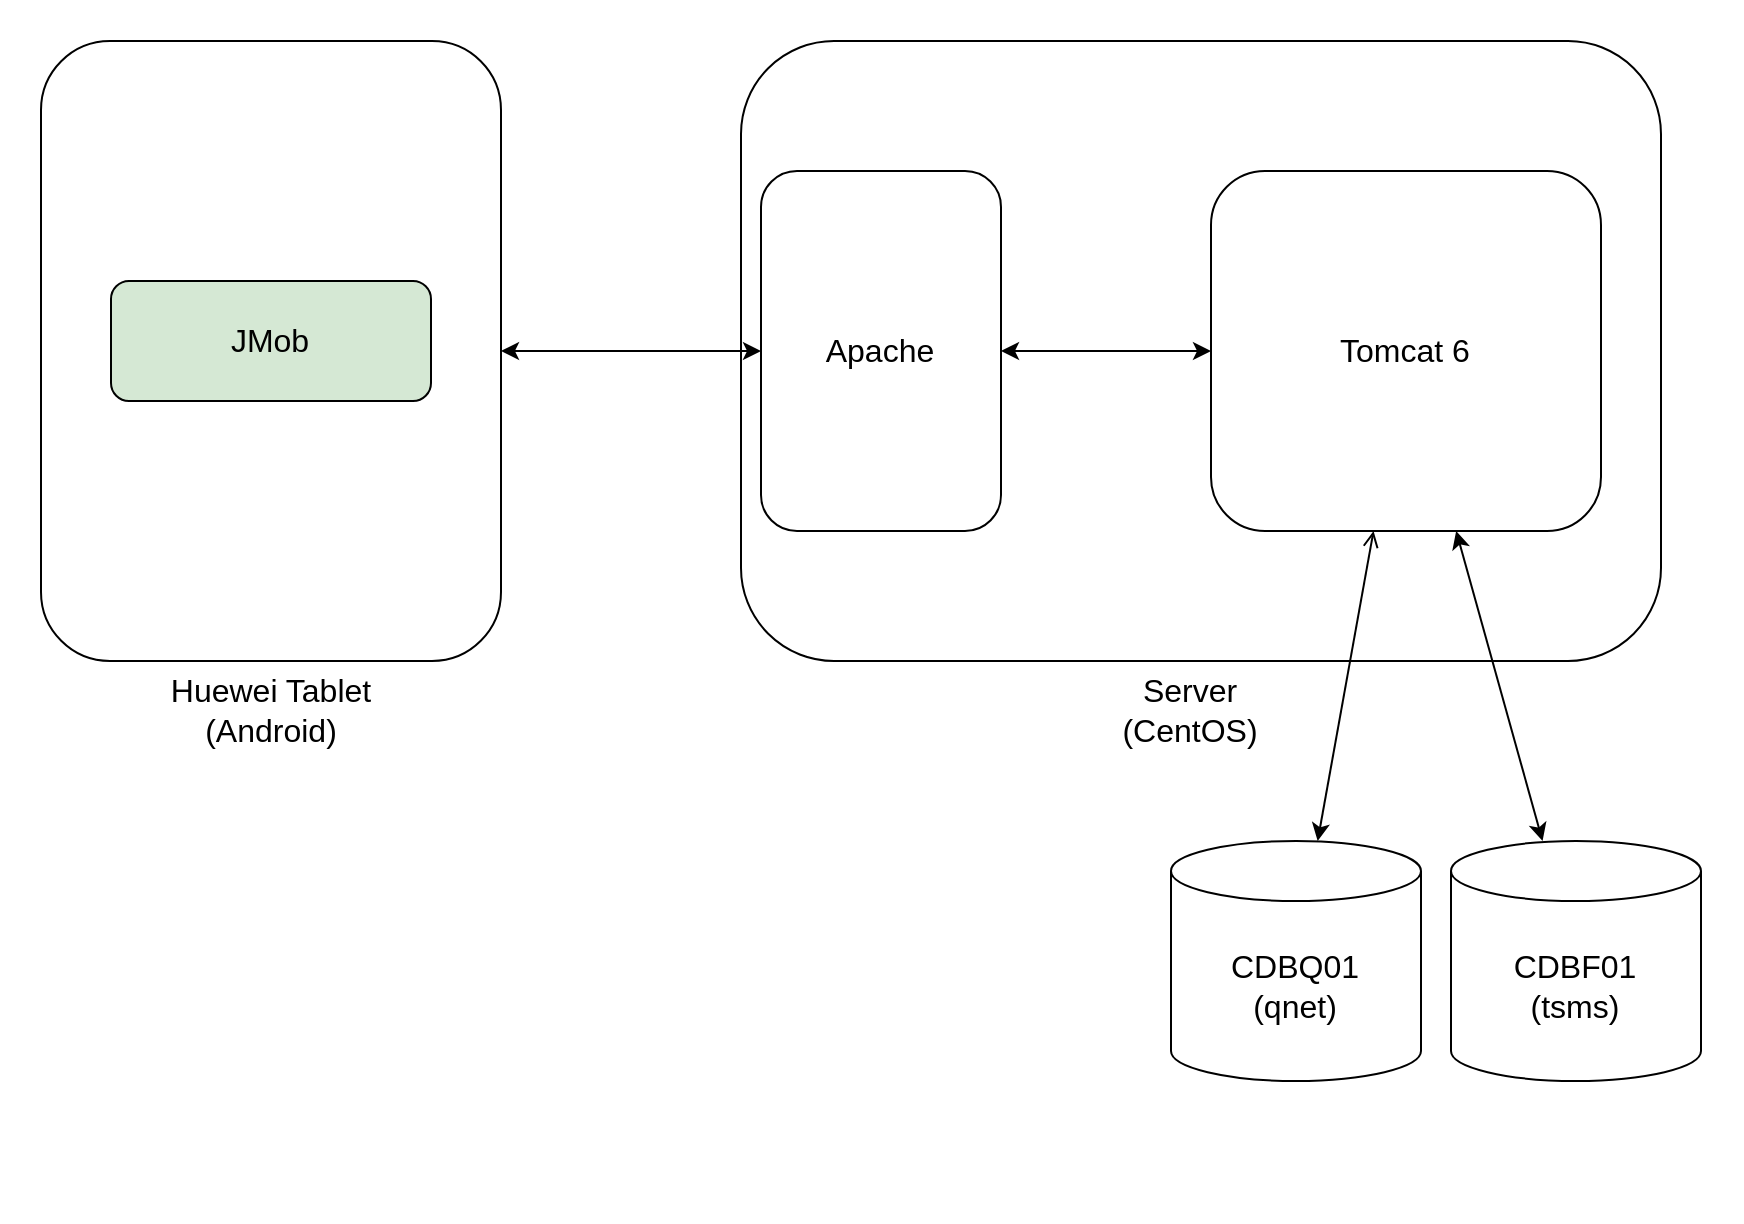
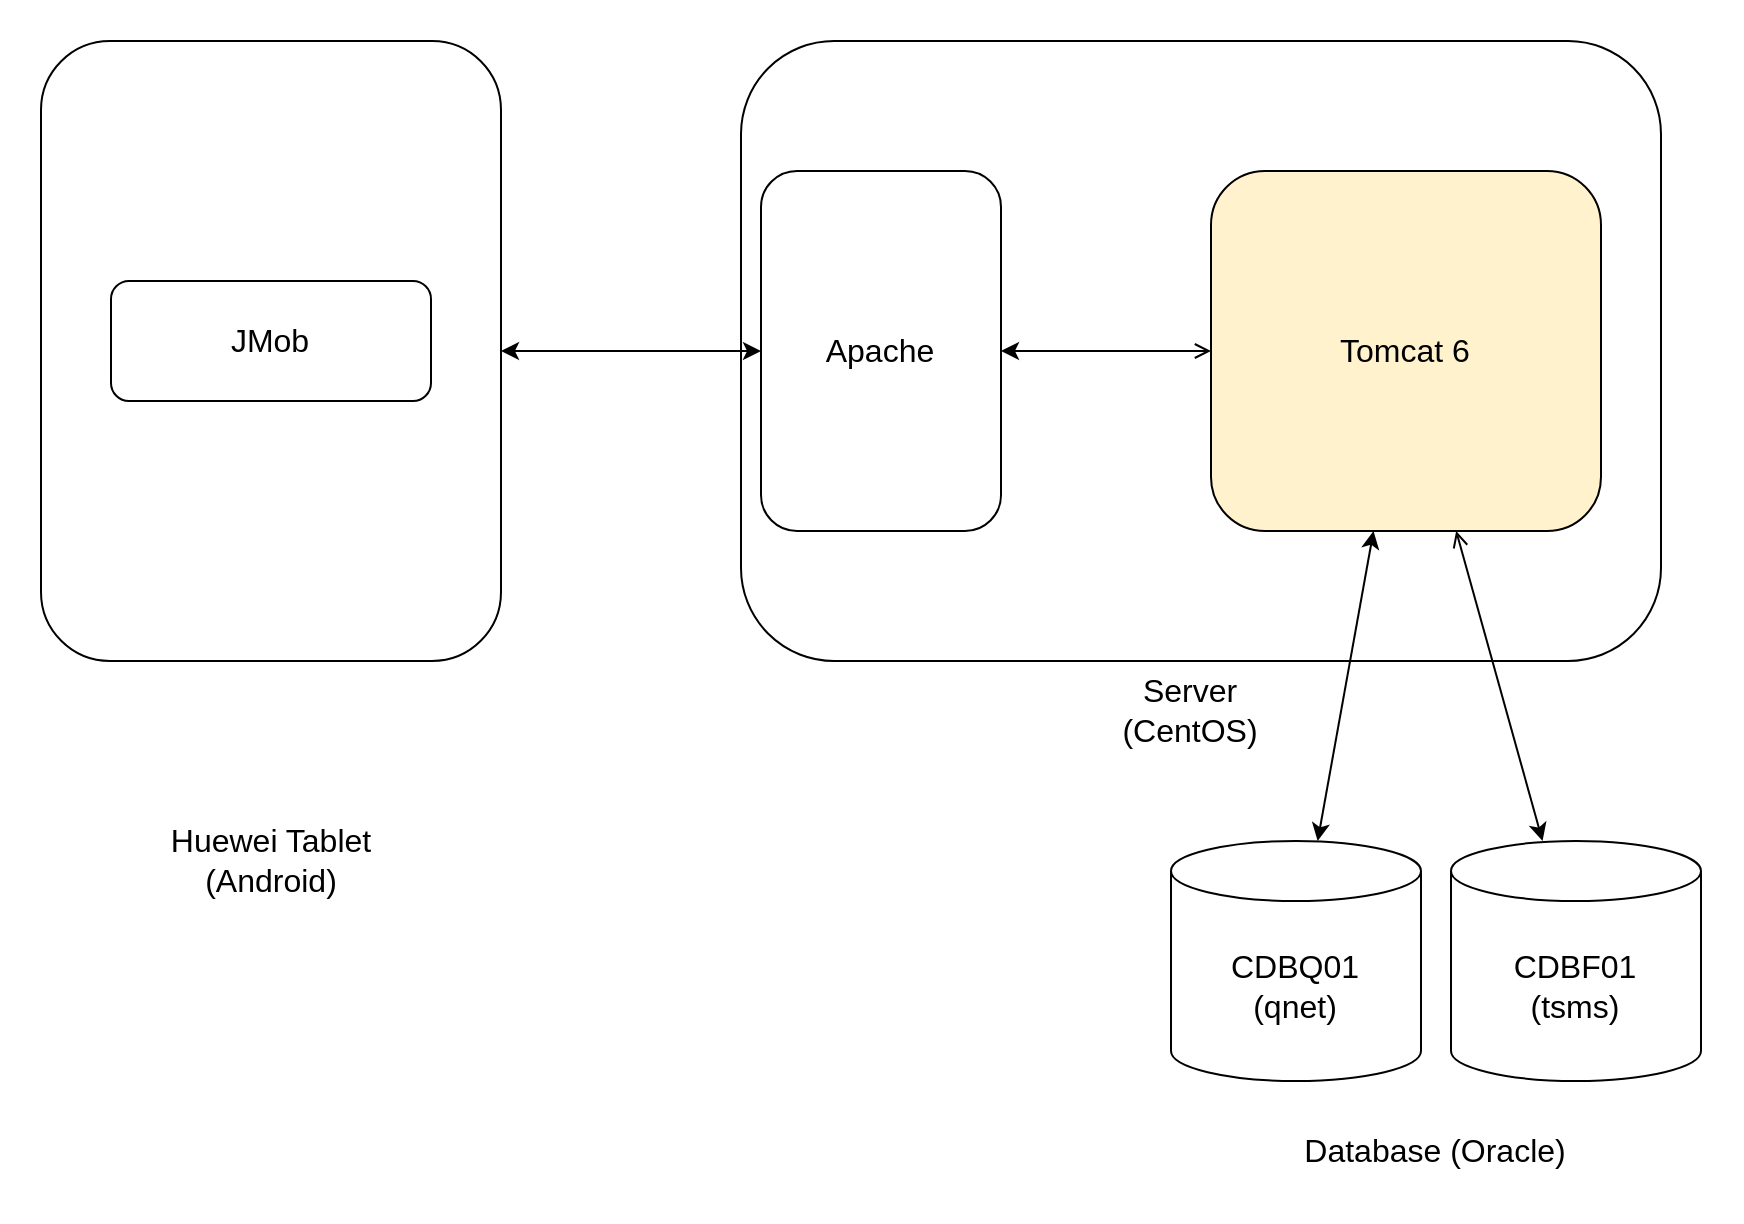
node "JMob": fillcolor #d5e8d4 -> #ffffff
edge "Apache" -- "Tomcat 6": arrowhead classic -> open
node "Tomcat 6": fillcolor #ffffff -> #fff2cc
edge "Tomcat 6" -- "CDBQ01 (qnet)": arrowhead open -> classic
edge "Tomcat 6" -- "CDBF01 (tsms)": arrowhead classic -> open
node "Huewei Tablet (Android)": moved (271, 711) -> (271, 861)
node "Database (Oracle)": added
